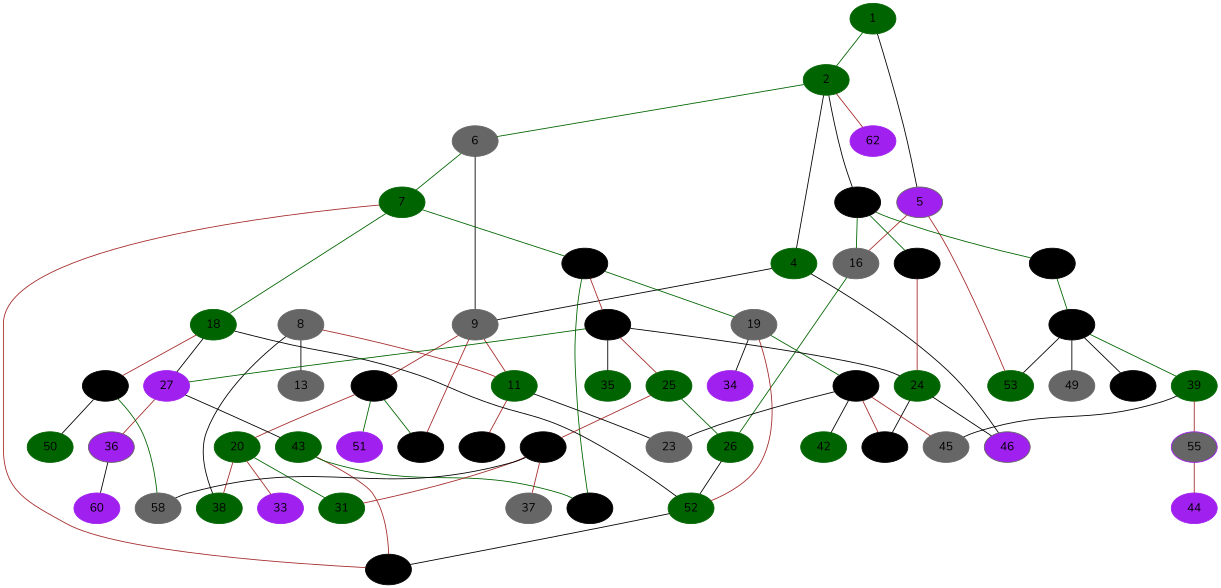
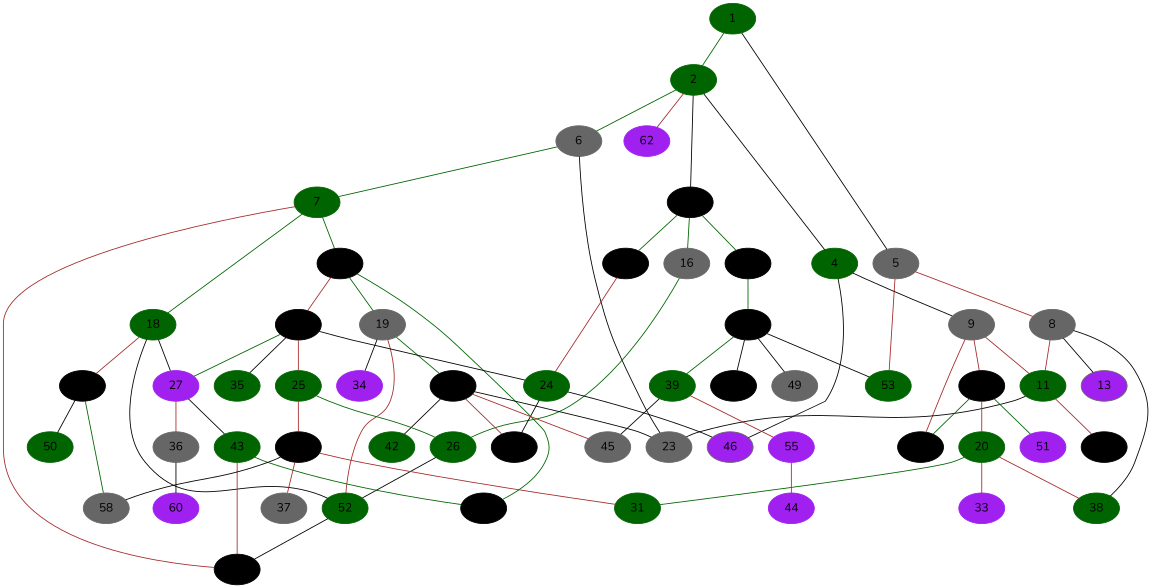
node "5": fillcolor purple -> gray40
edge "5" -- "16": now "5" -- "8"
edge "6" -- "9": now "6" -- "23"
node "13": fillcolor gray40 -> purple
node "36": fillcolor purple -> gray40
node "55": fillcolor gray40 -> purple
